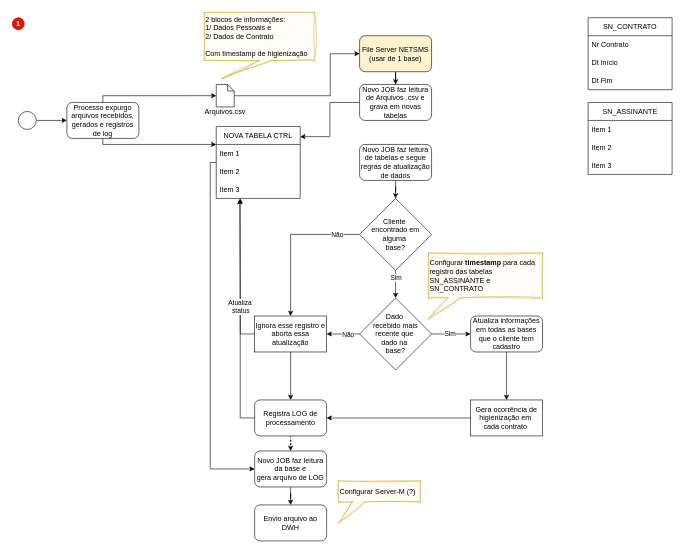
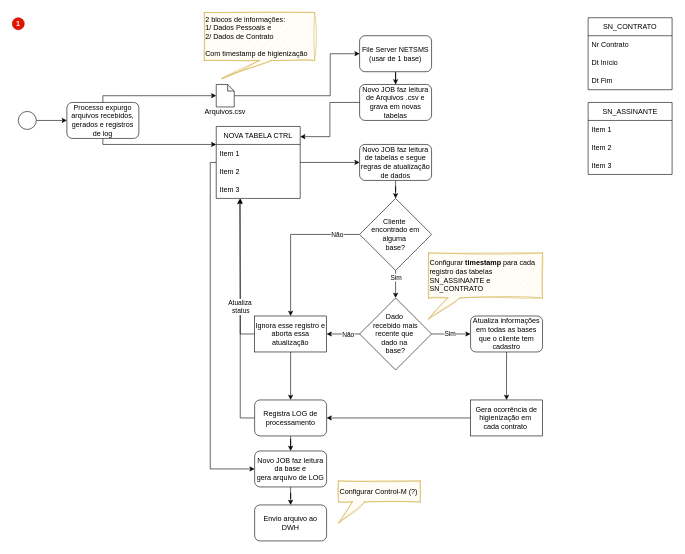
node "File Server NETSMS (usar de 1 base)": fillcolor #fff2cc -> #ffffff
edge "NOVA TABELA CTRL" -> "Novo JOB faz leitura de tabelas e segue regras de atualização de dados": added
edge "Registra LOG de processamento" -> "Novo JOB faz leitura da base e gera arquivo de LOG": style dashed -> solid
node "Configurar Server-M (?)": label "Configurar Server-M (?)" -> "Configurar Control-M (?)"
